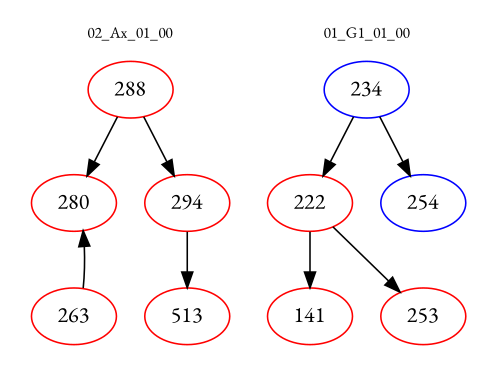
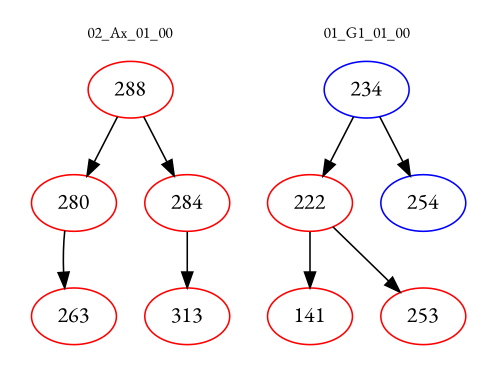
node "294": label "294" -> "284"
edge "263" -> "280": reversed
node "513": label "513" -> "313"
